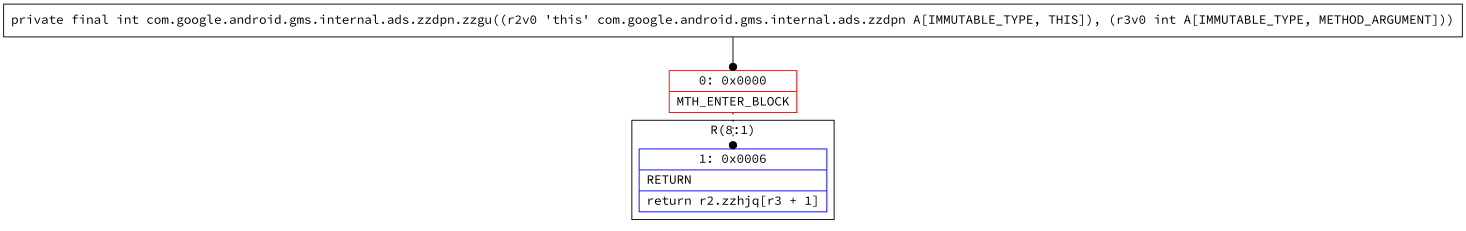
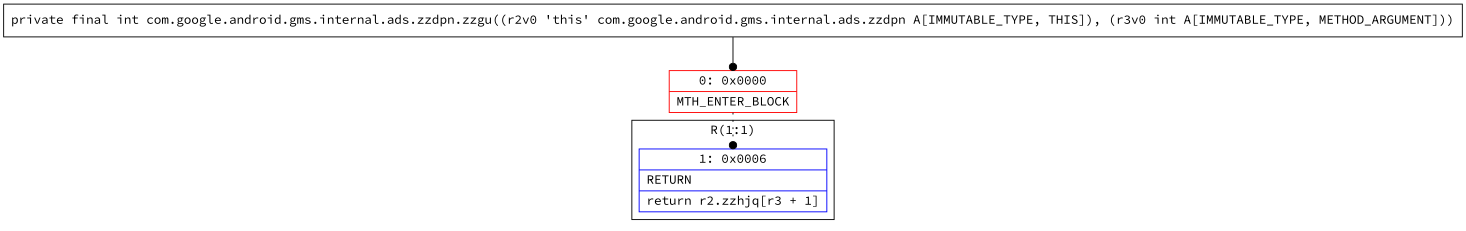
cluster "R(8:1)": label "R(8:1)" -> "R(1:1)"
